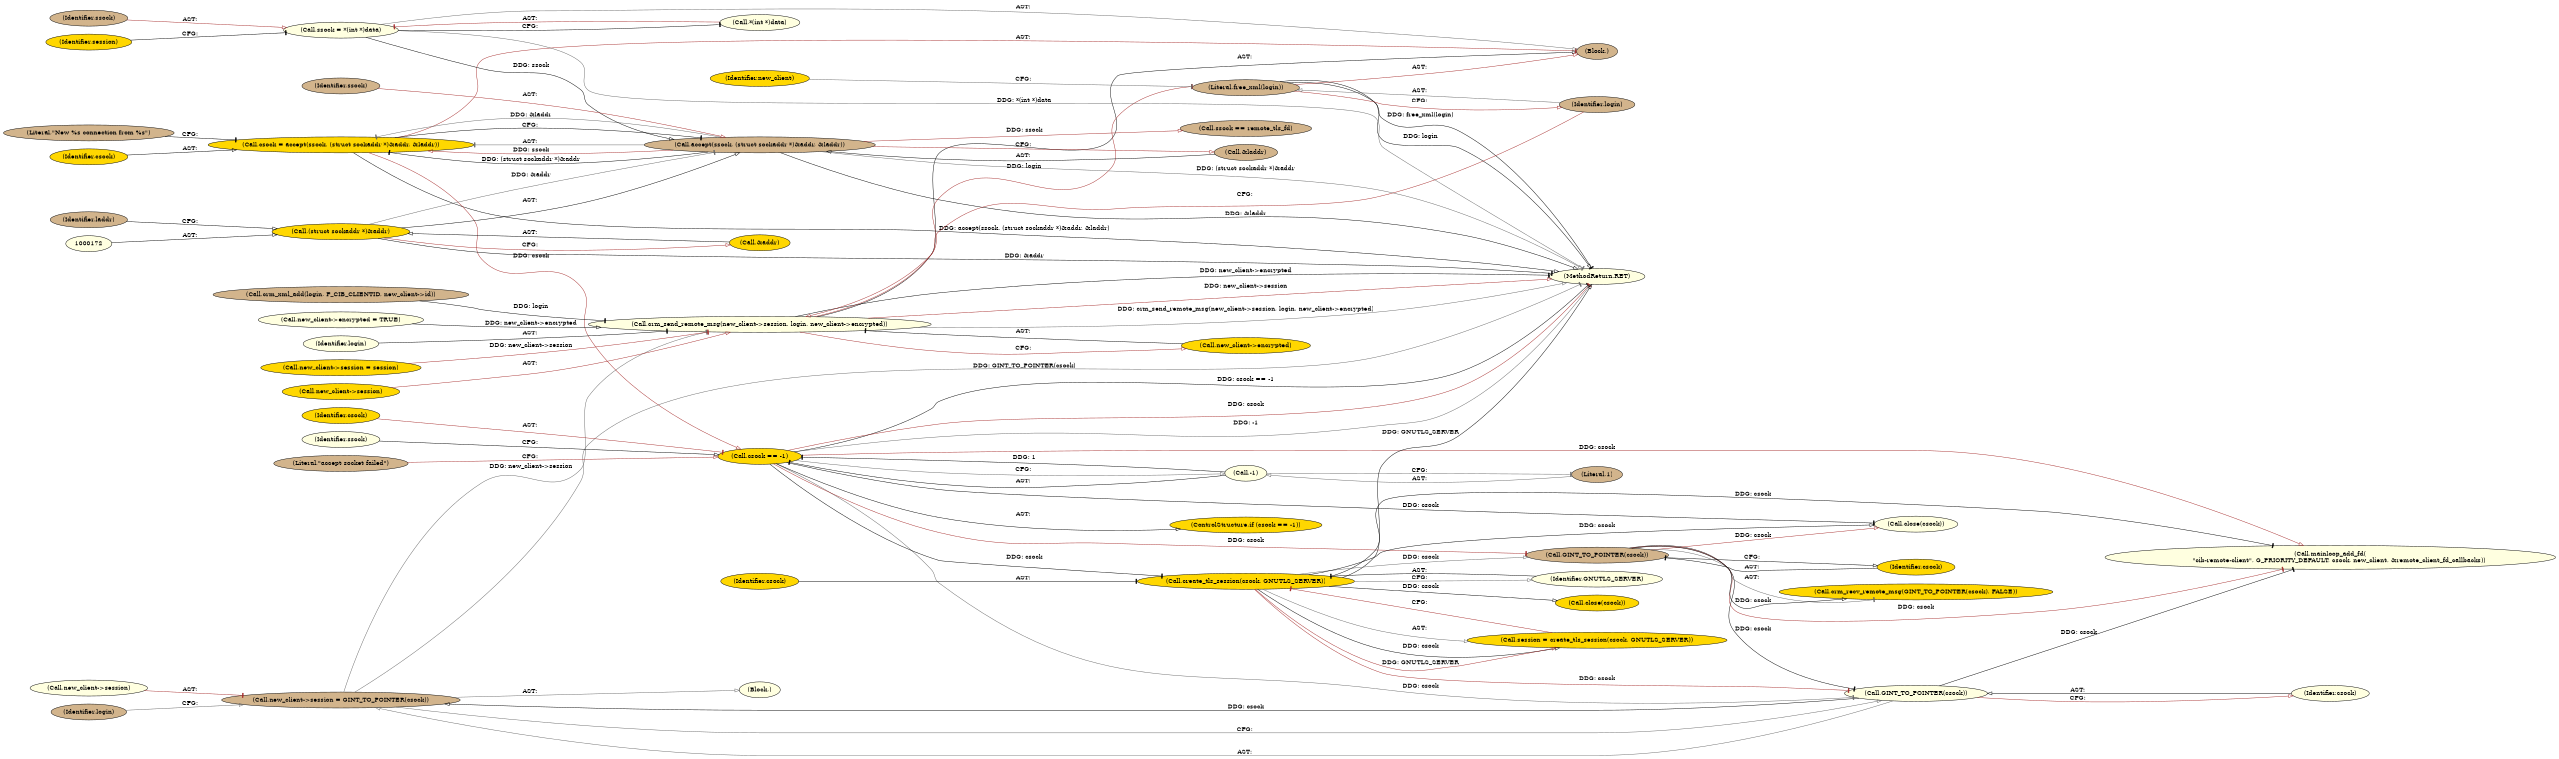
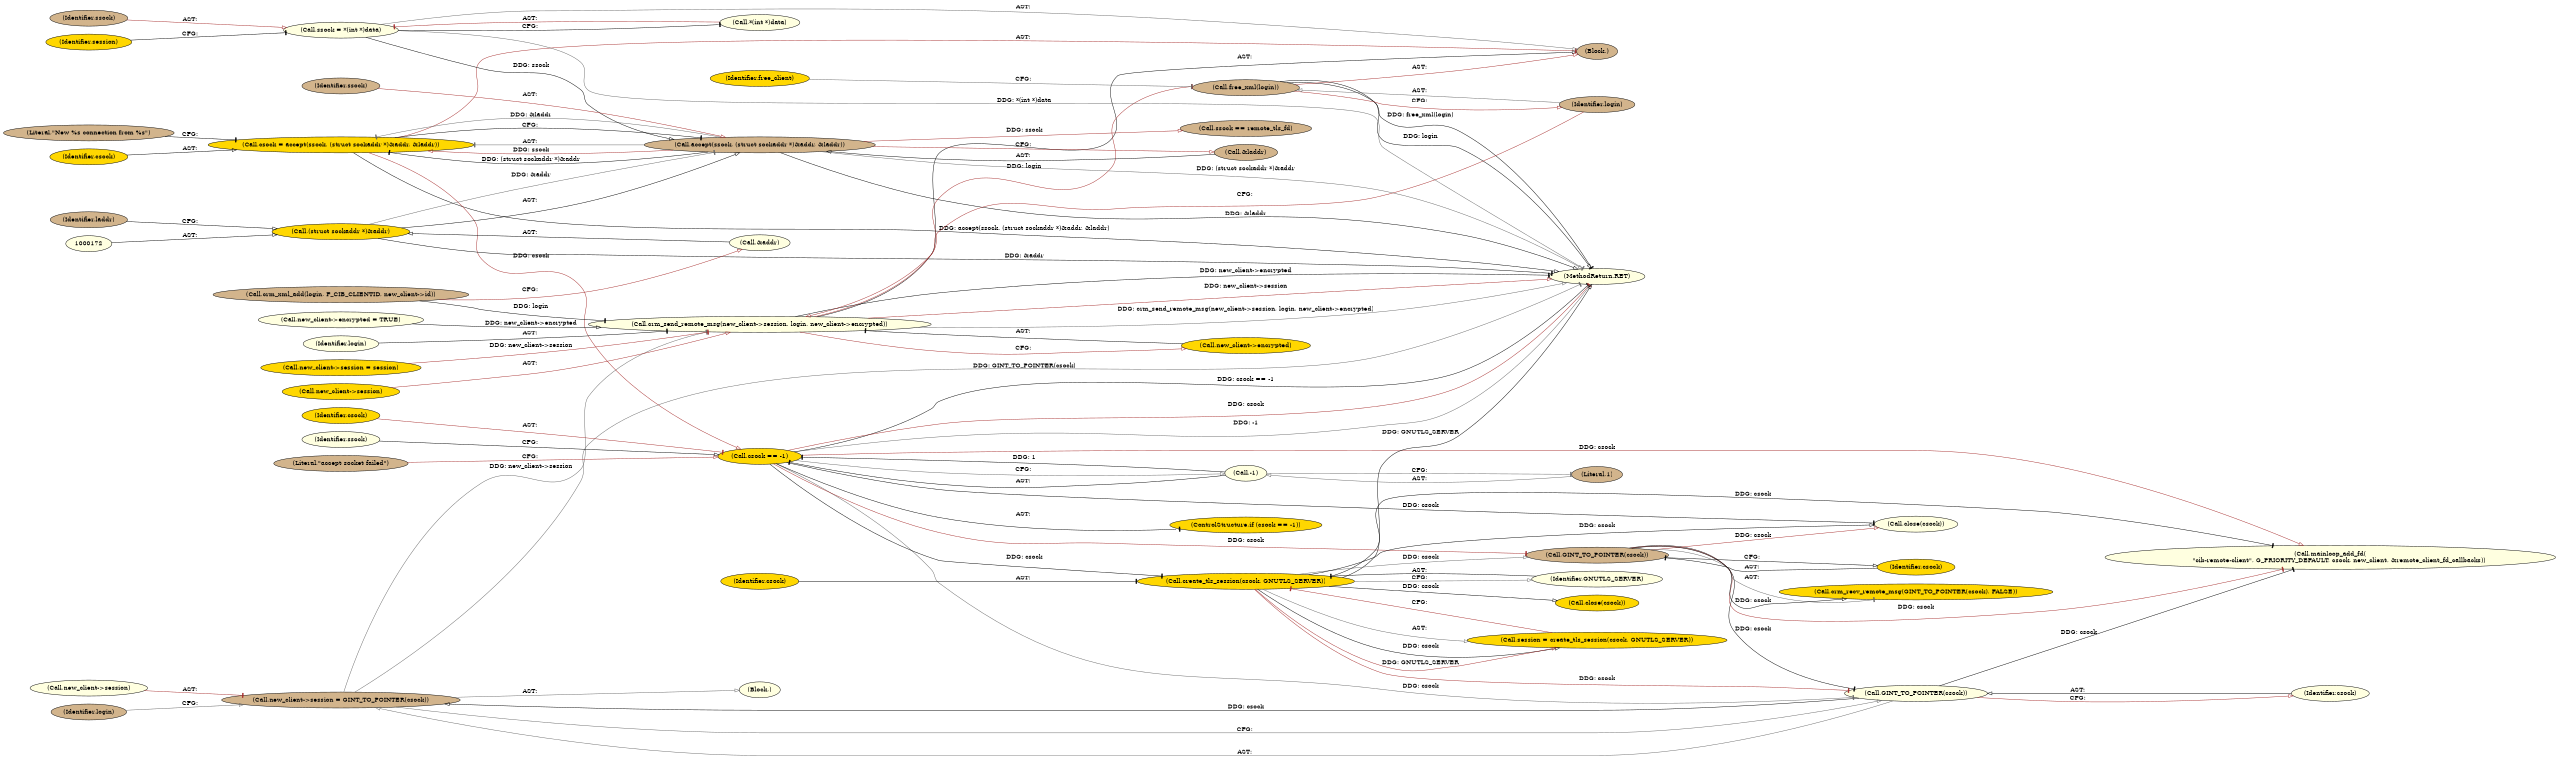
node "(Identifier,new_client)": label "(Identifier,new_client)" -> "(Identifier,free_client)"
node "(Literal,free_xml(login))": label "(Literal,free_xml(login))" -> "(Call,free_xml(login))"
node "(Call,&addr)": fillcolor gold -> lightyellow
edge "(Call,(struct sockaddr *)&addr)" -> "(Call,&addr)": now "(Call,crm_xml_add(login, F_CIB_CLIENTID, new_client->id))" -> "(Call,&addr)"
edge "(Call,csock == -1)" -> "(ControlStructure,if (csock == -1))": arrowhead onormal -> tee
